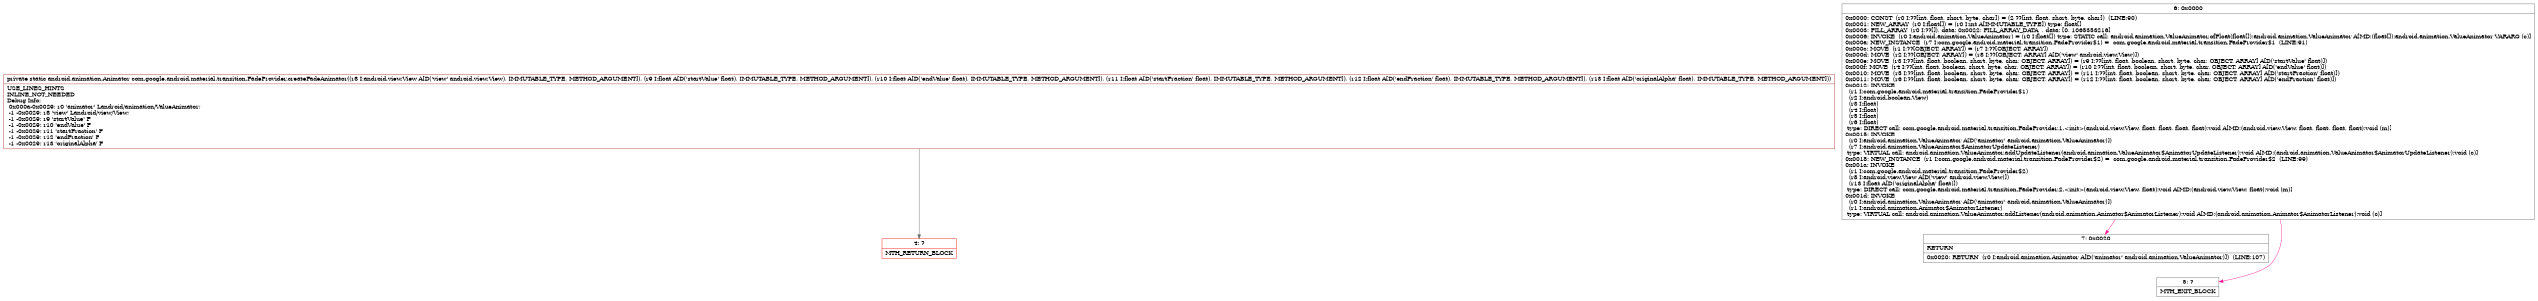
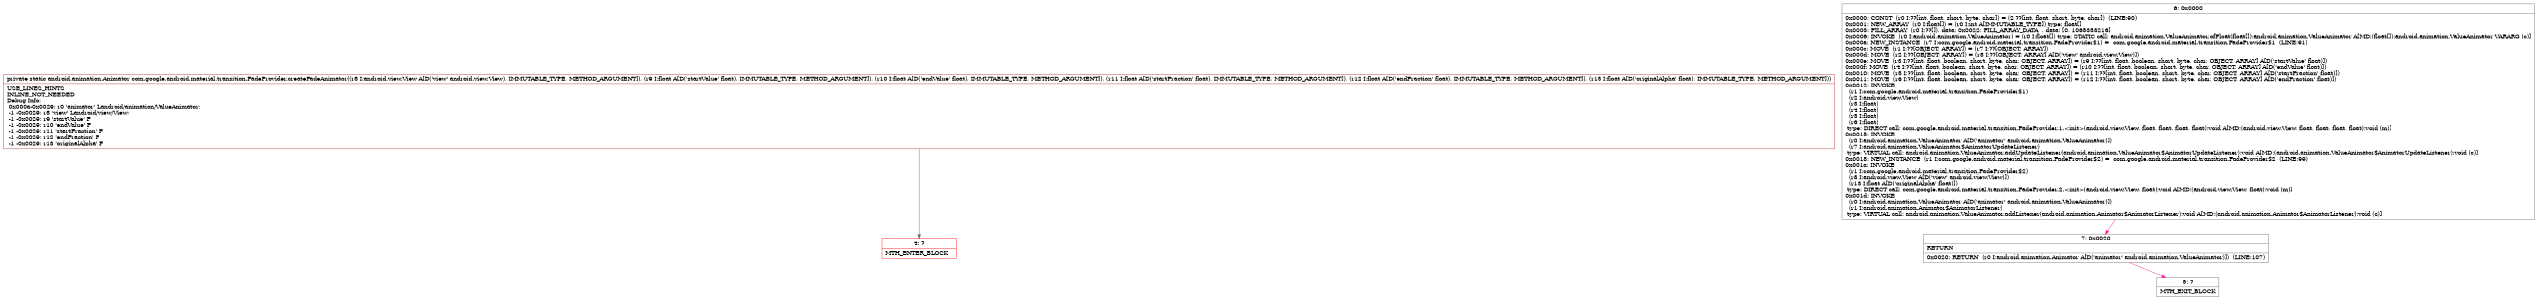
node "6: 0x0000": text "(r2 I:android.boolean.View)" -> "(r2 I:android.view.View)"
node "4: ?": text "MTH_RETURN_BLOCK" -> "MTH_ENTER_BLOCK"
edge "6: 0x0000" -> "5: ?": now "7: 0x0020" -> "5: ?"
